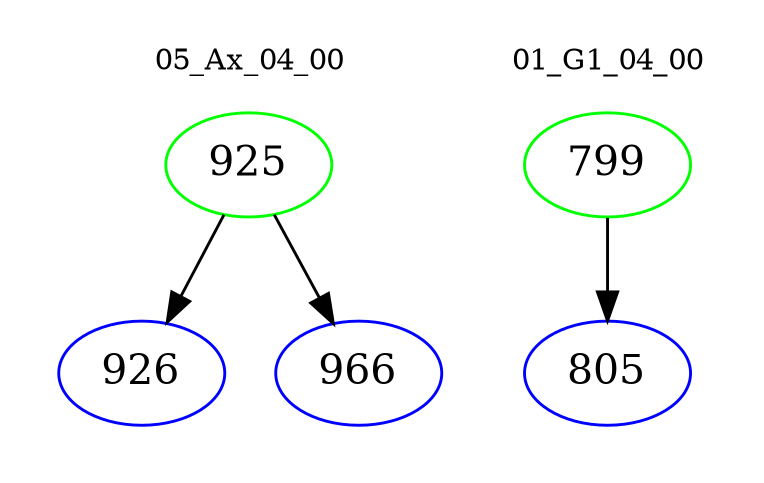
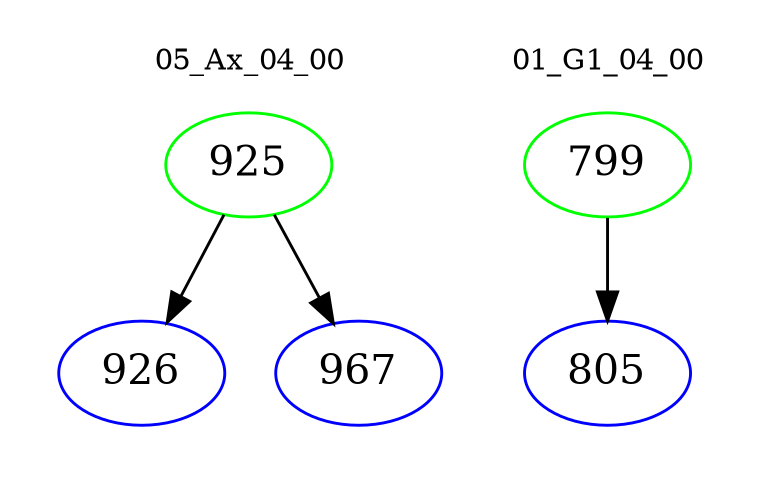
node "966": label "966" -> "967"
